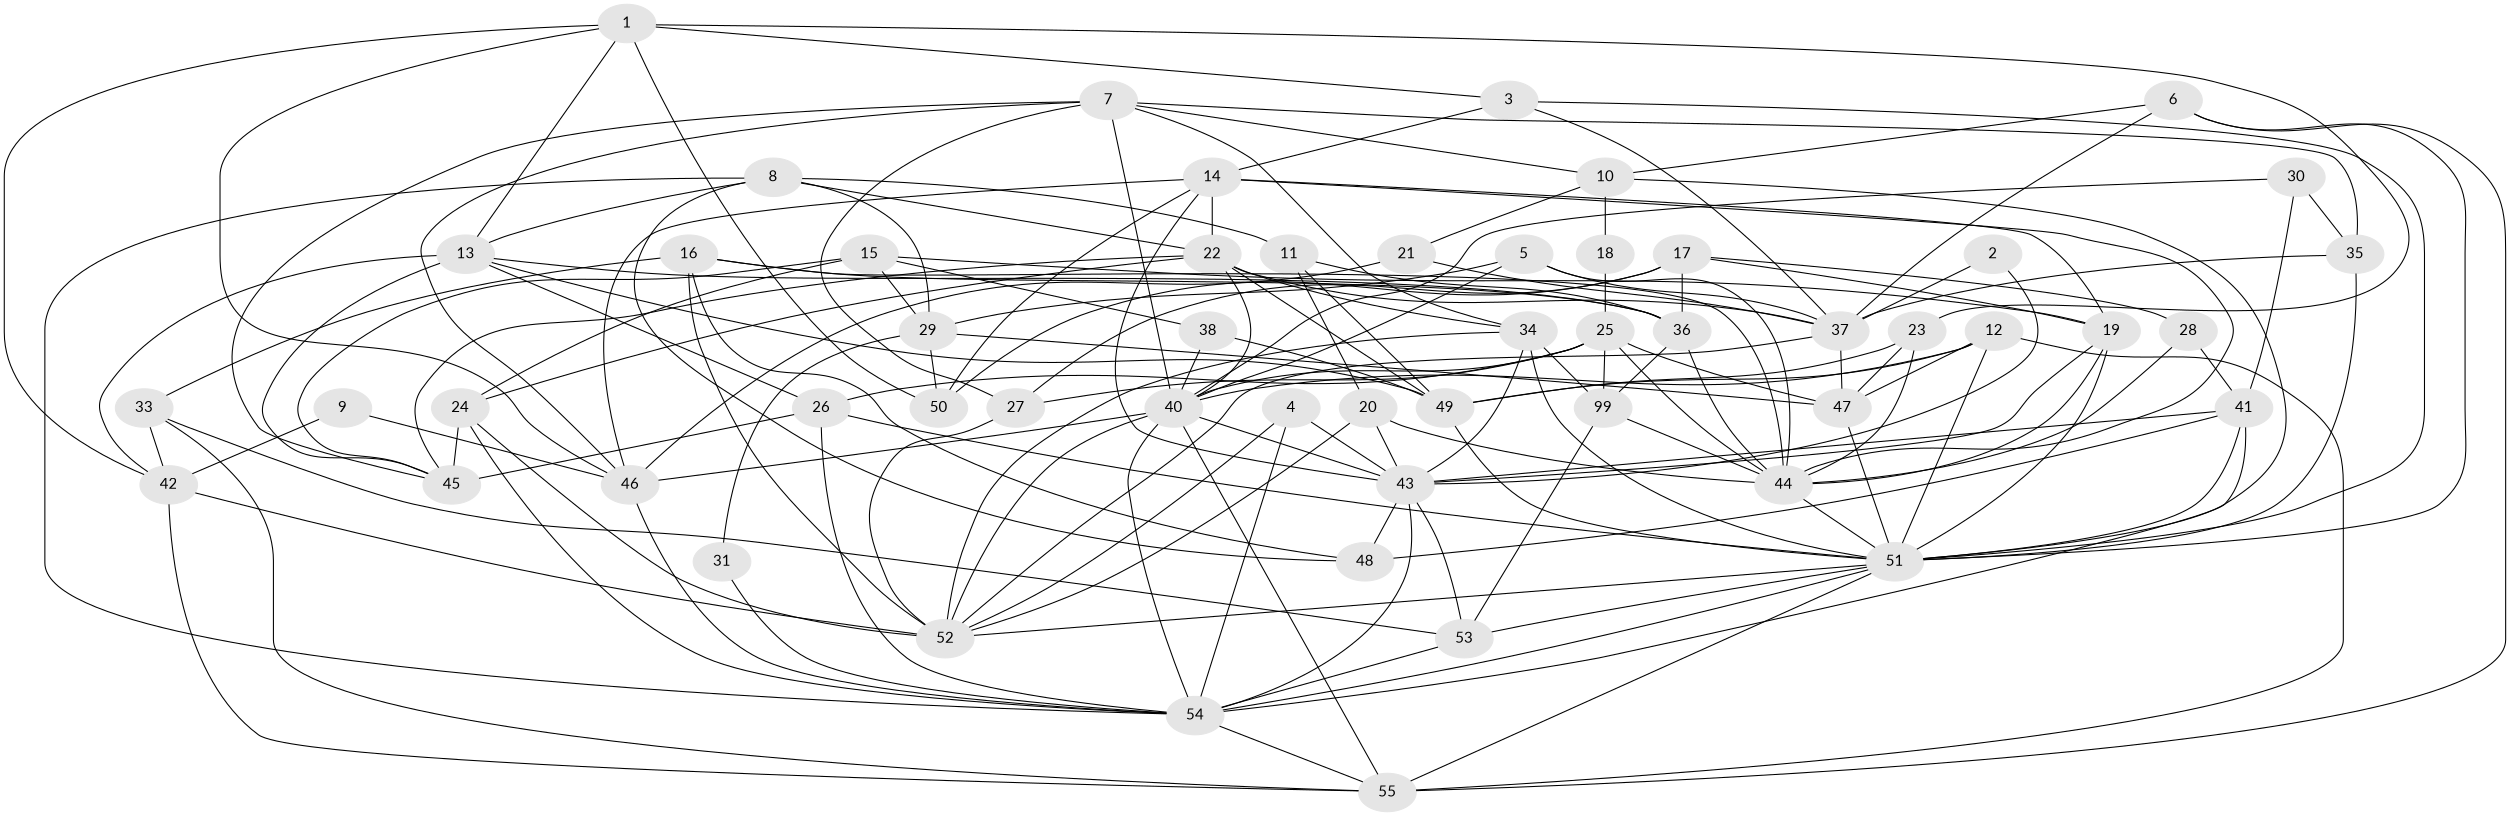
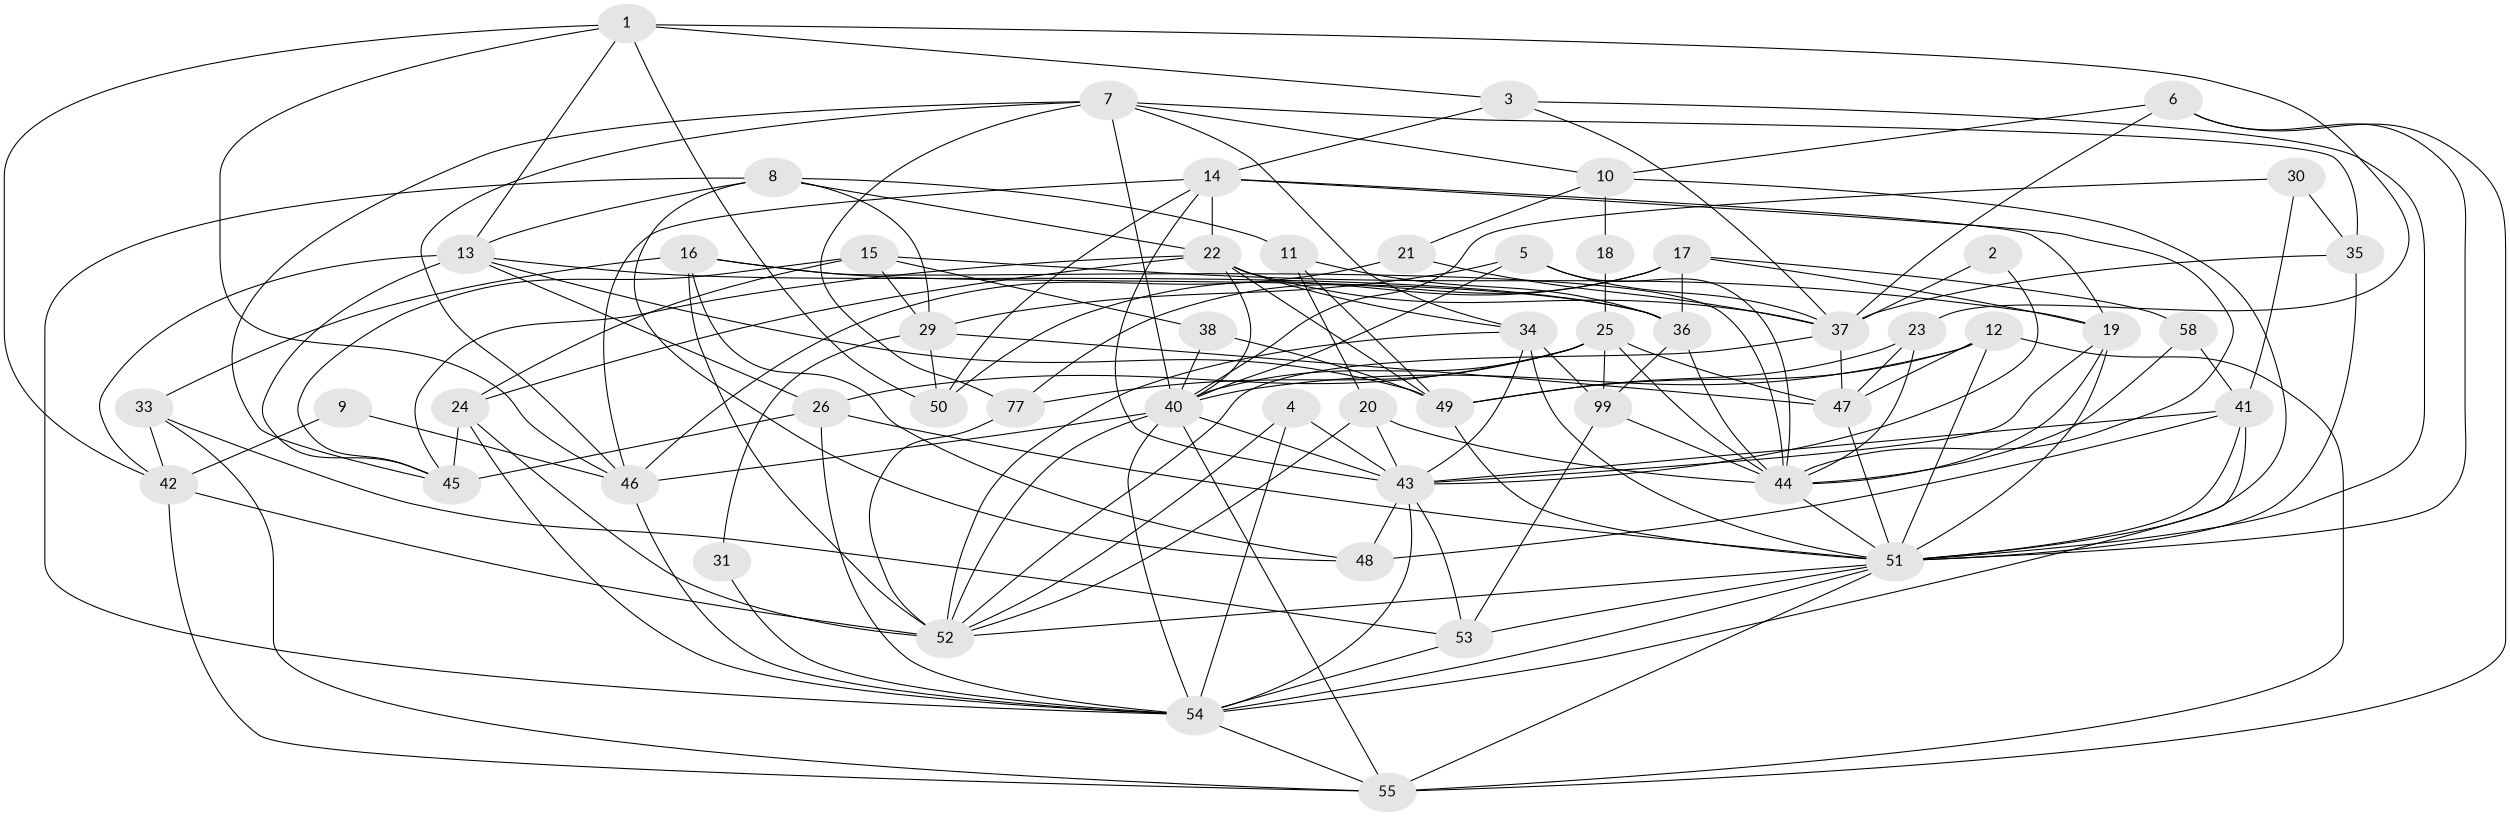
node "28": label "28" -> "58"
node "27": label "27" -> "77"
